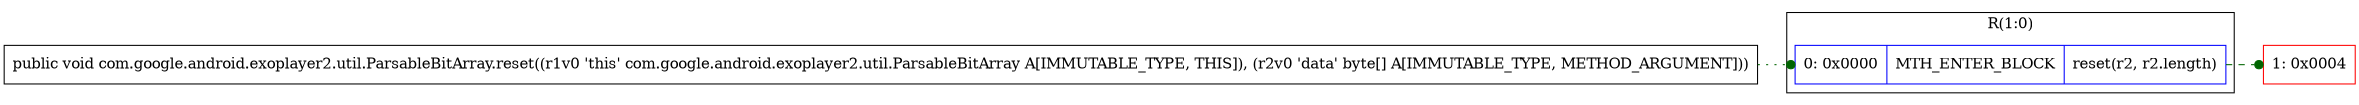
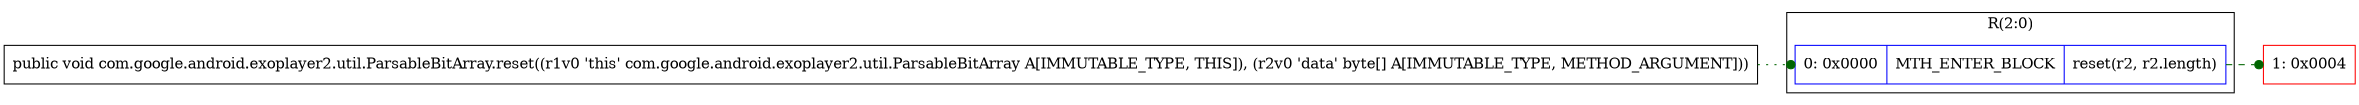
cluster "R(1:0)": label "R(1:0)" -> "R(2:0)"
